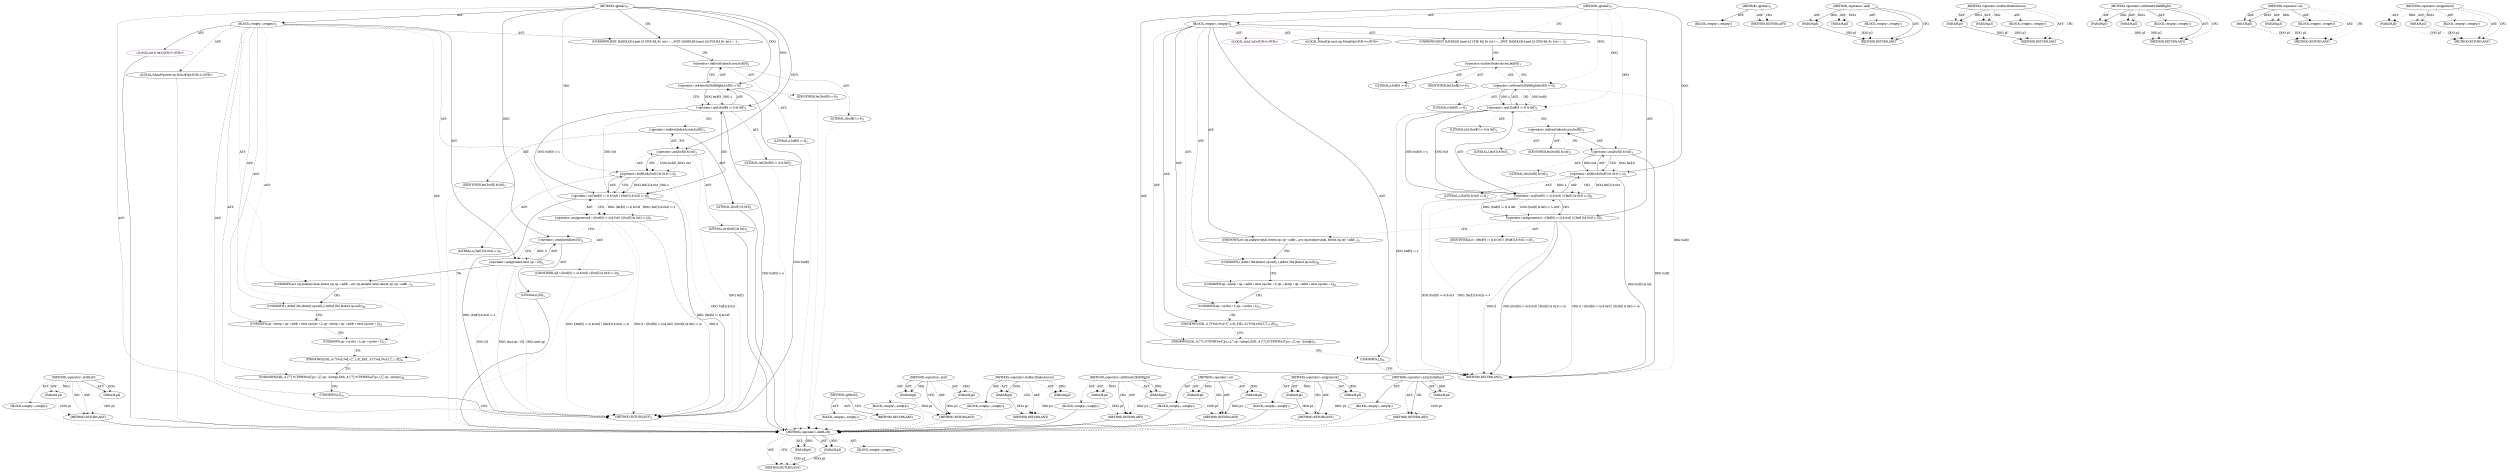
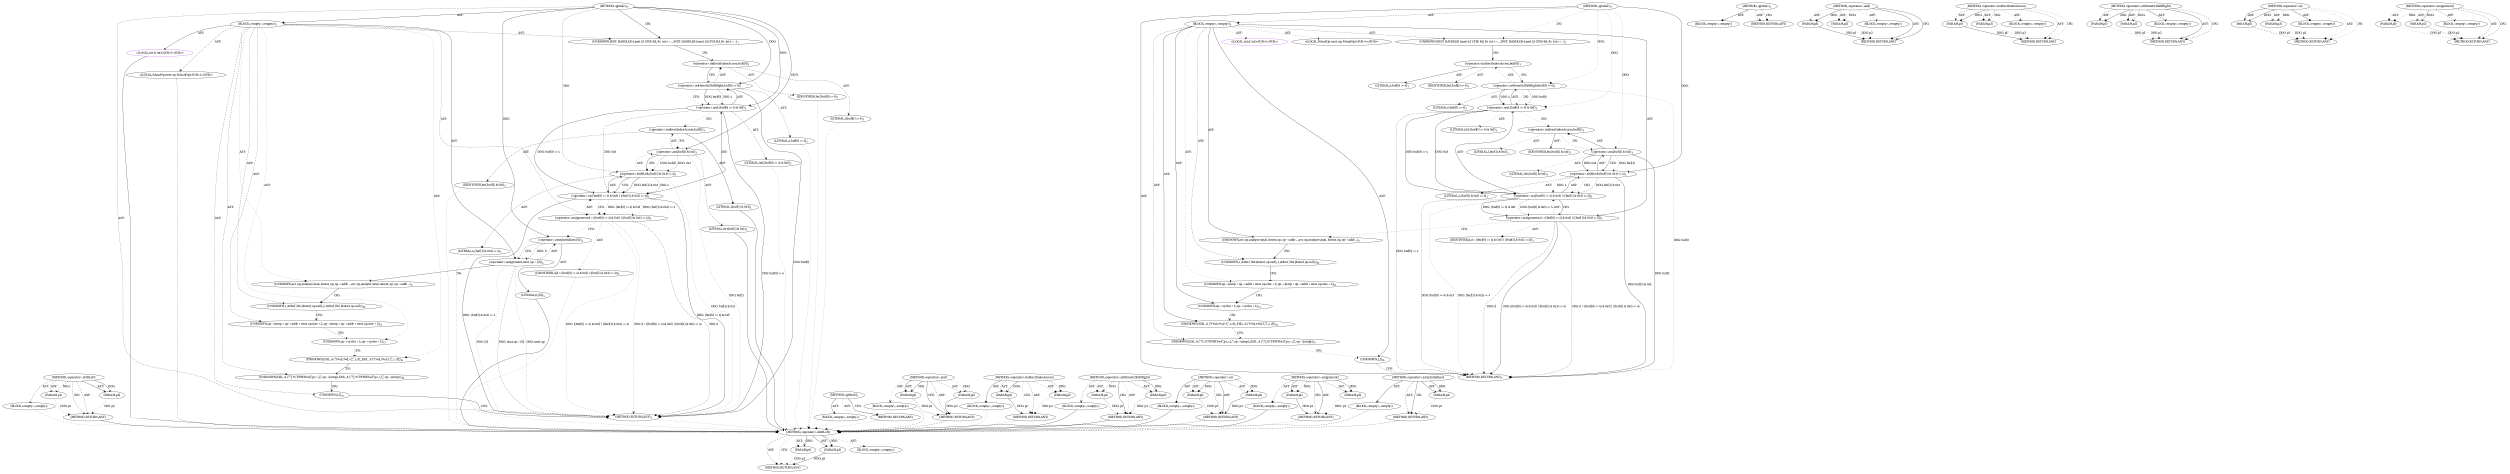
edge "(<operator>.assignment,next_op = {0})" -> "(<operator>.arrayInitializer,{0})": style solid -> dashed
